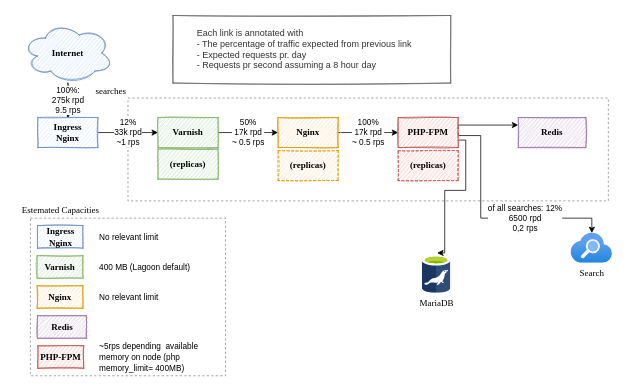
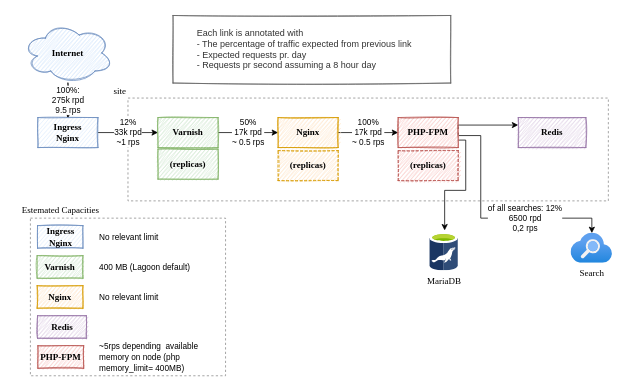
node "searches": label "searches" -> "site"
node "MariaDB": moved (436, 274) -> (444, 252)
